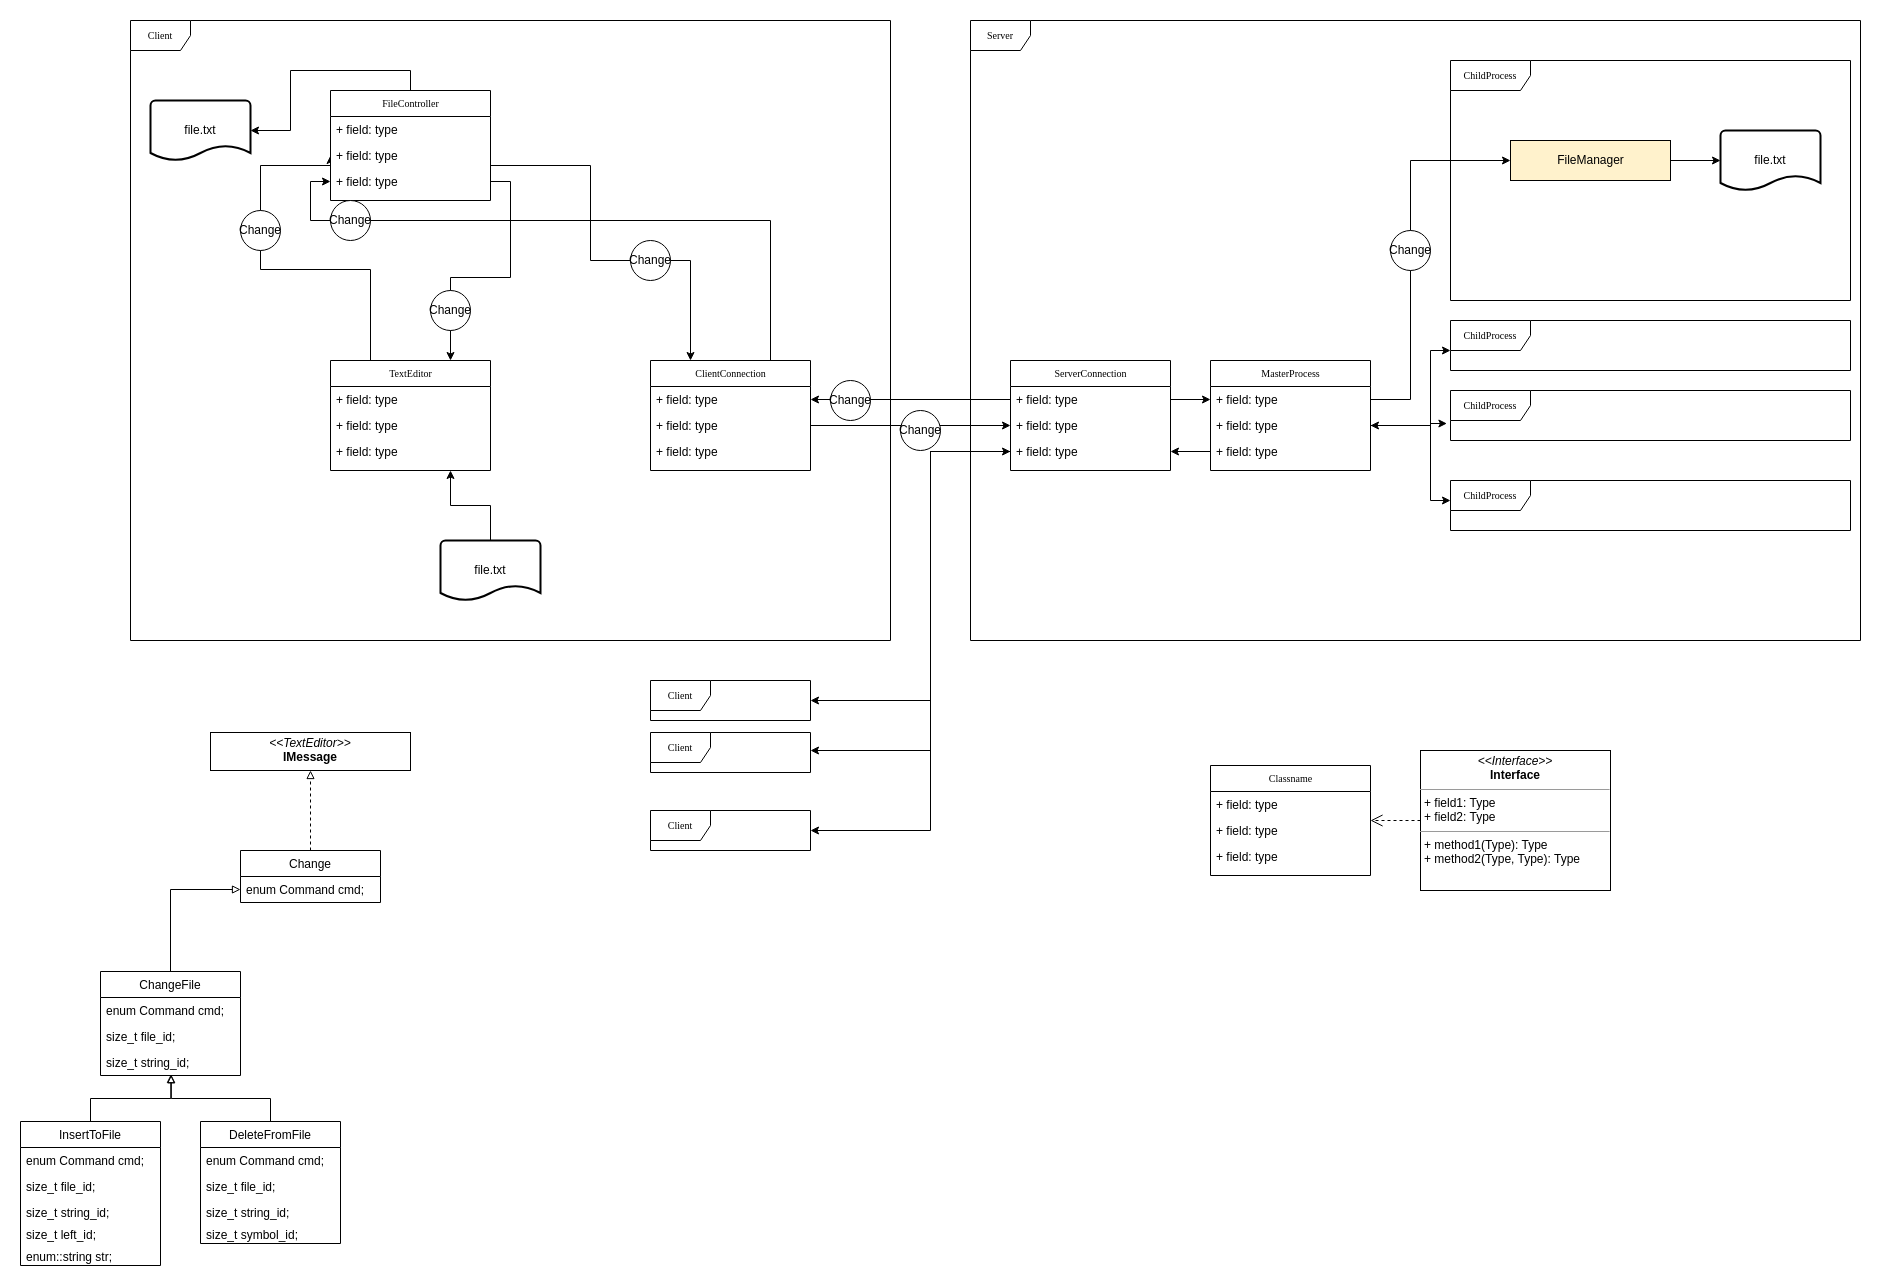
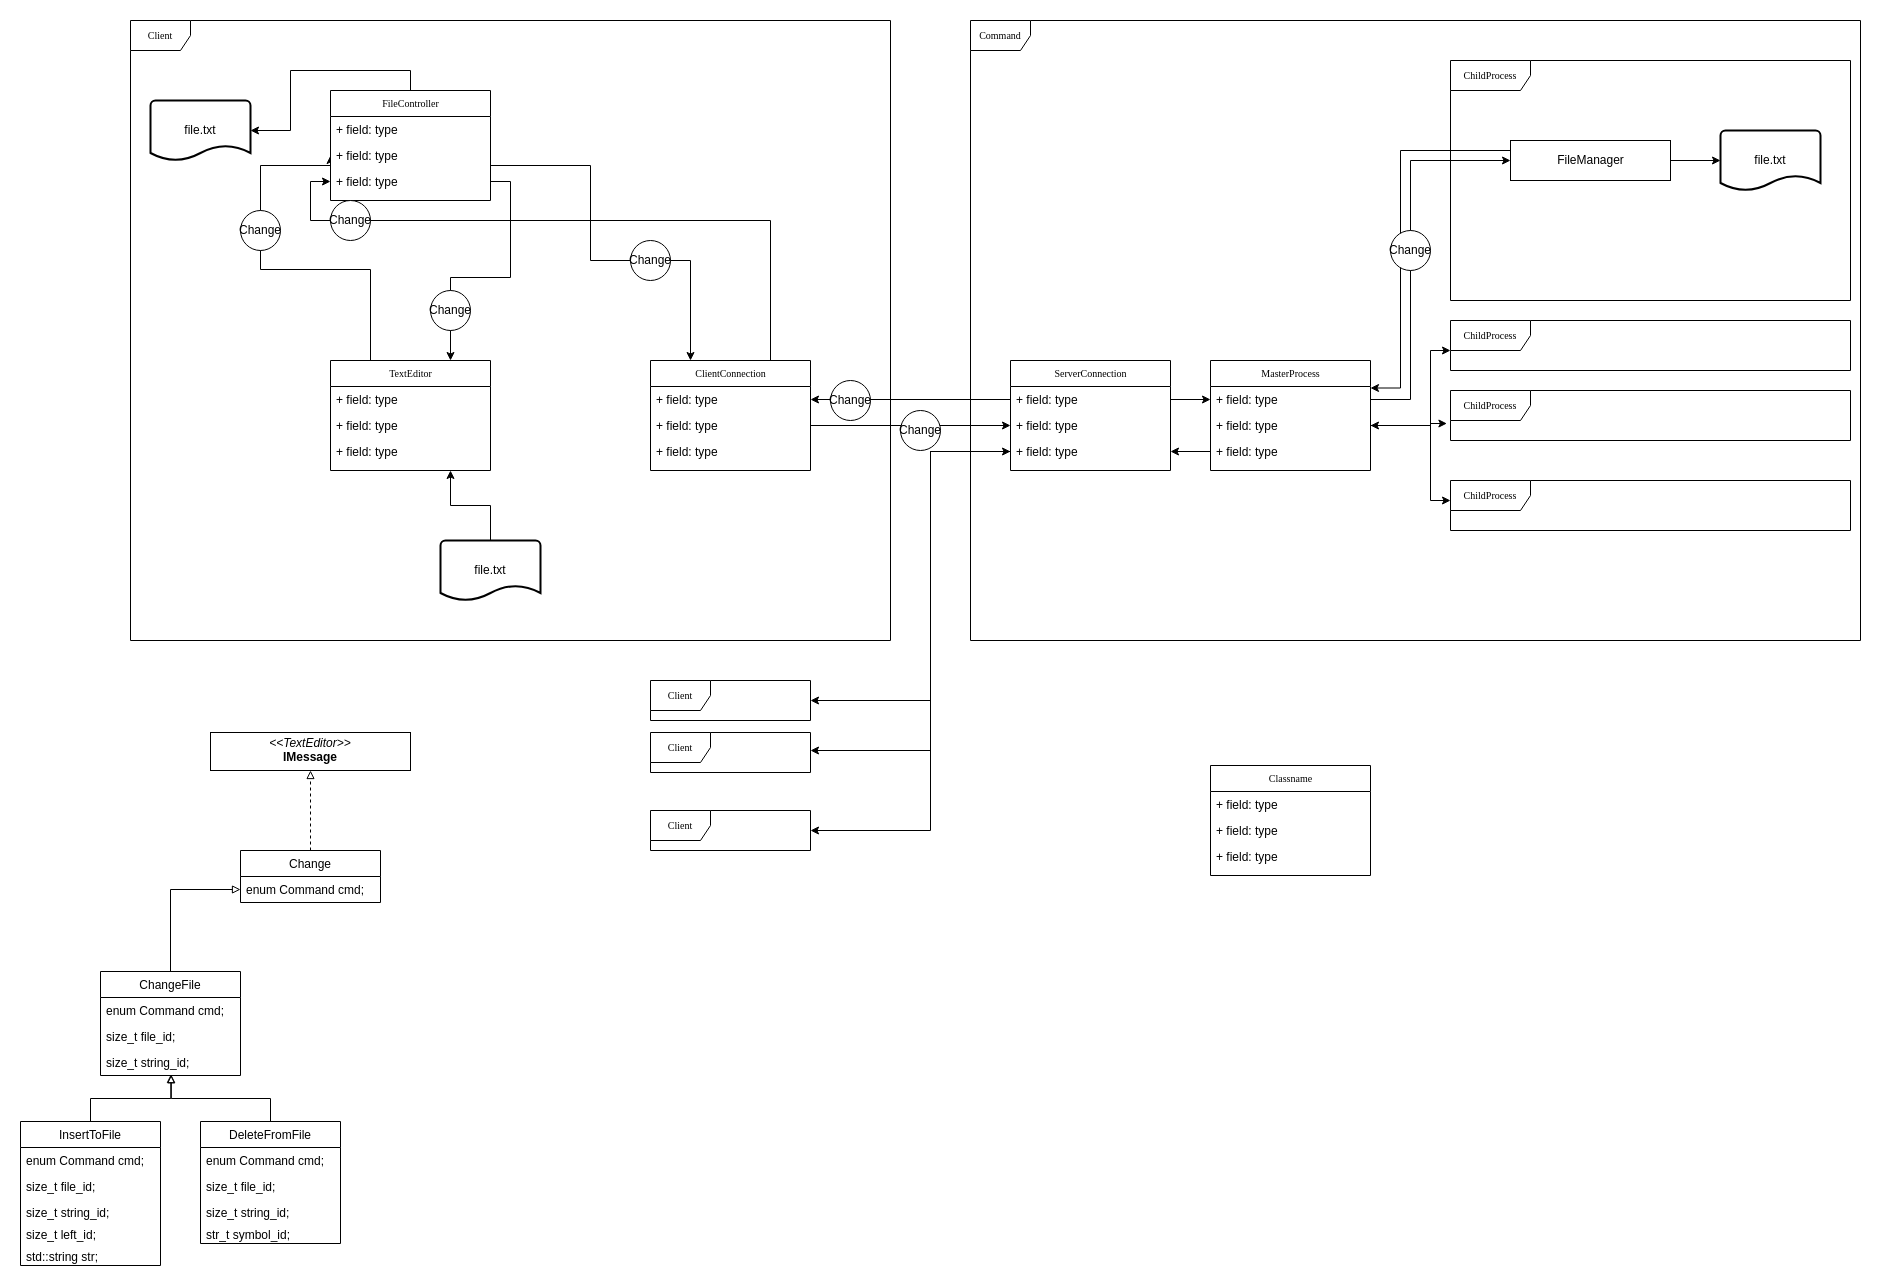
node "Server": label "Server" -> "Command"
edge "FileManager" -> "MasterProcess": added
node "FileManager": fillcolor #fff2cc -> #ffffff
edge "<<Interface>> Interface + field1: Type + field2: Type + method1(Type): Type + method2(Type, Type): Type" -> "Classname": removed
node "<<Interface>> Interface + field1: Type + field2: Type + method1(Type): Type + method2(Type, Type): Type": removed
node "size_t symbol_id;": label "size_t symbol_id;" -> "str_t symbol_id;"
node "enum::string str;": label "enum::string str;" -> "std::string str;"
